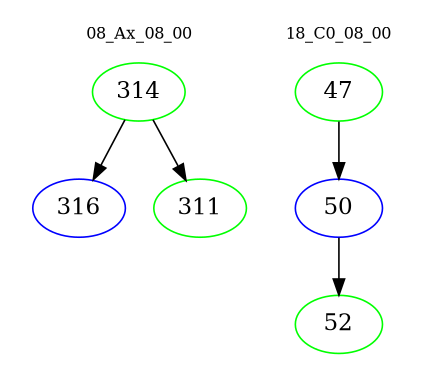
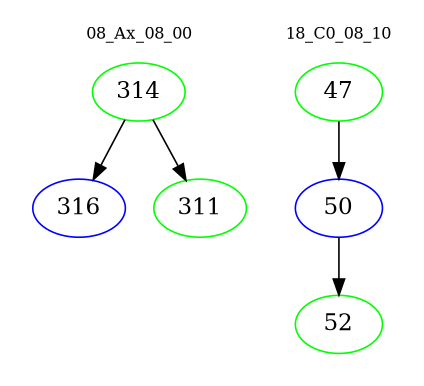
cluster "18_C0_08_00": label "18_C0_08_00" -> "18_C0_08_10"
